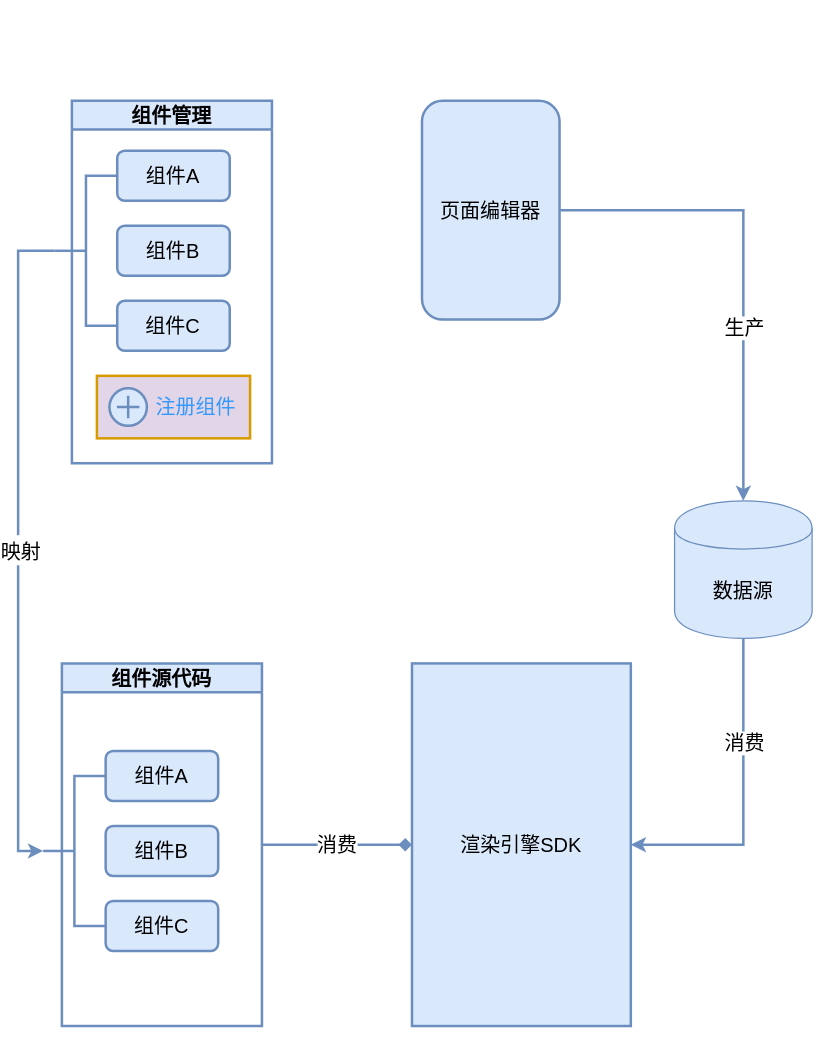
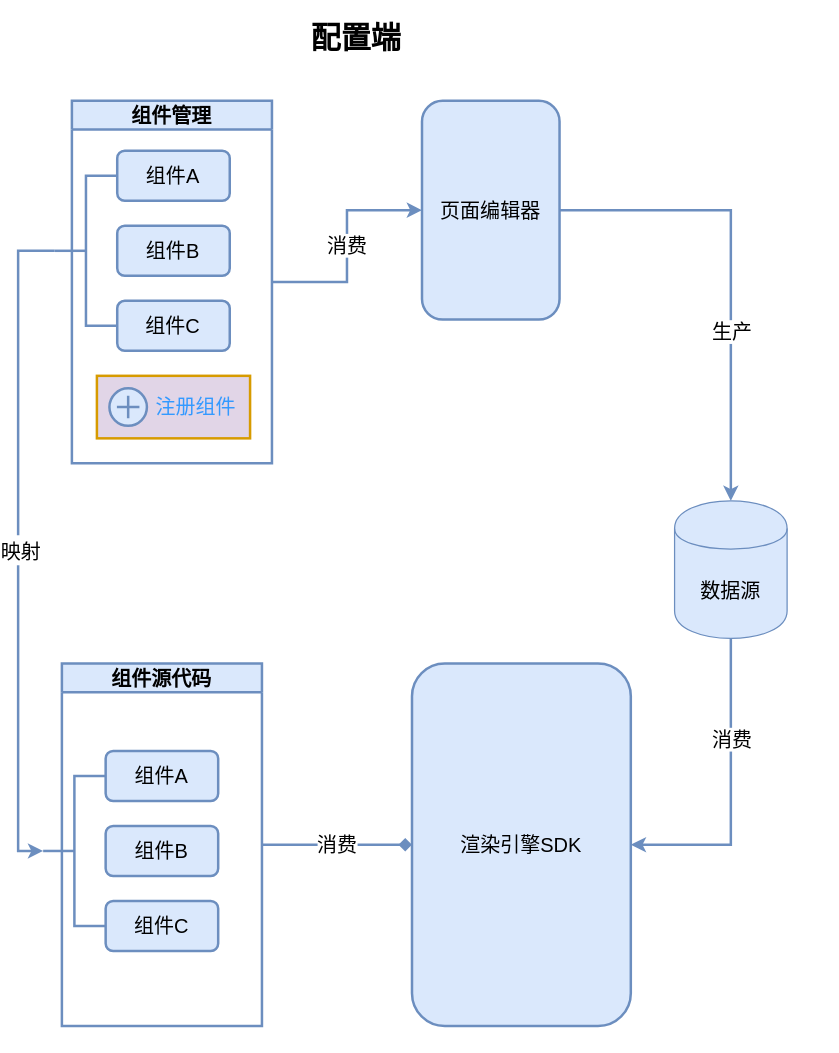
node "配置端": added
edge "组件管理" -> "页面编辑器": added, label "消费"
node "数据源": size 138x138 -> 113x138
node "渲染引擎SDK": shape rectangle -> rounded rectangle
